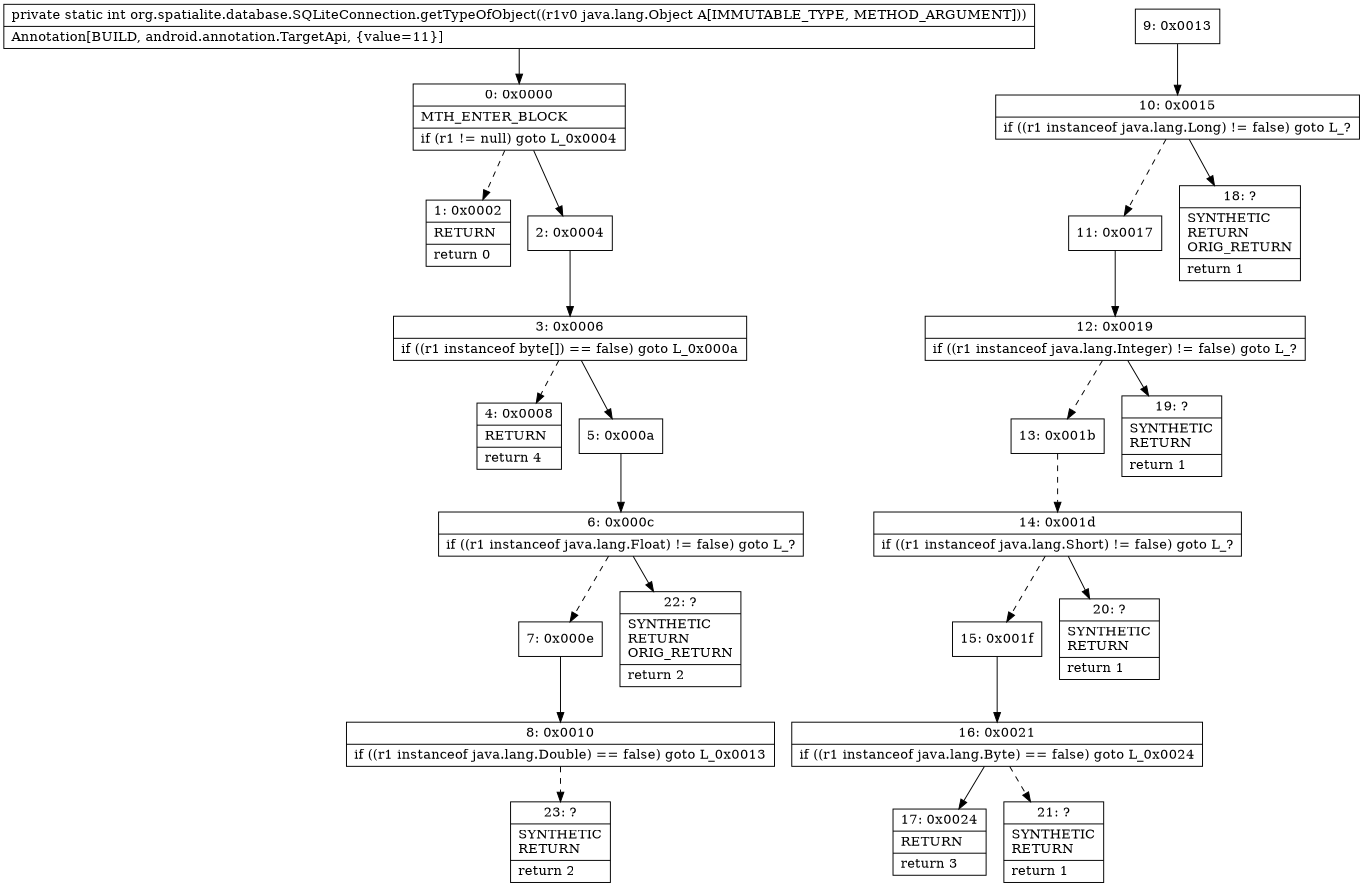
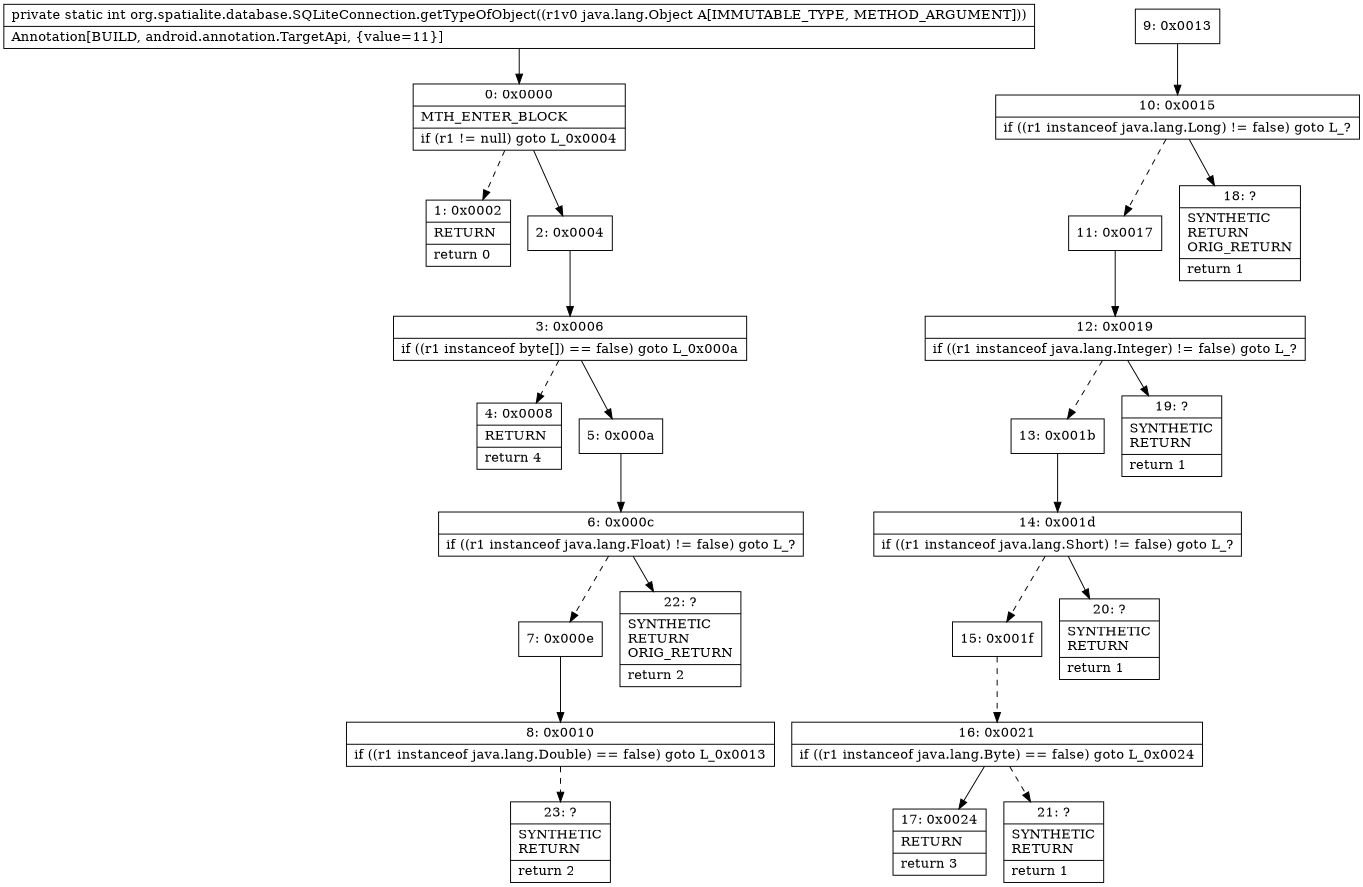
edge "13: 0x001b" -> "14: 0x001d": style dashed -> solid
edge "15: 0x001f" -> "16: 0x0021": style solid -> dashed
